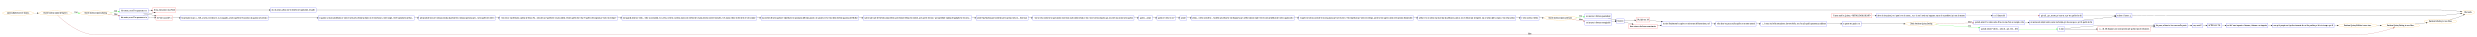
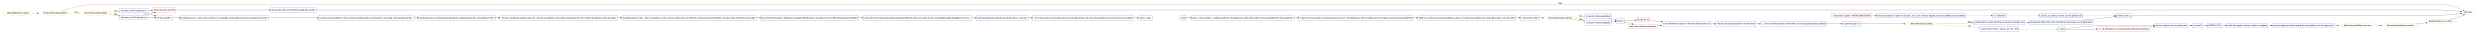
node "questo è ciò ke è, no?": removed
edge "Check boolean QuincyForgiven" -> "Boolean QuincyDating is now false.": now "Check boolean QuincyForgiven" -> "Chat ends."
